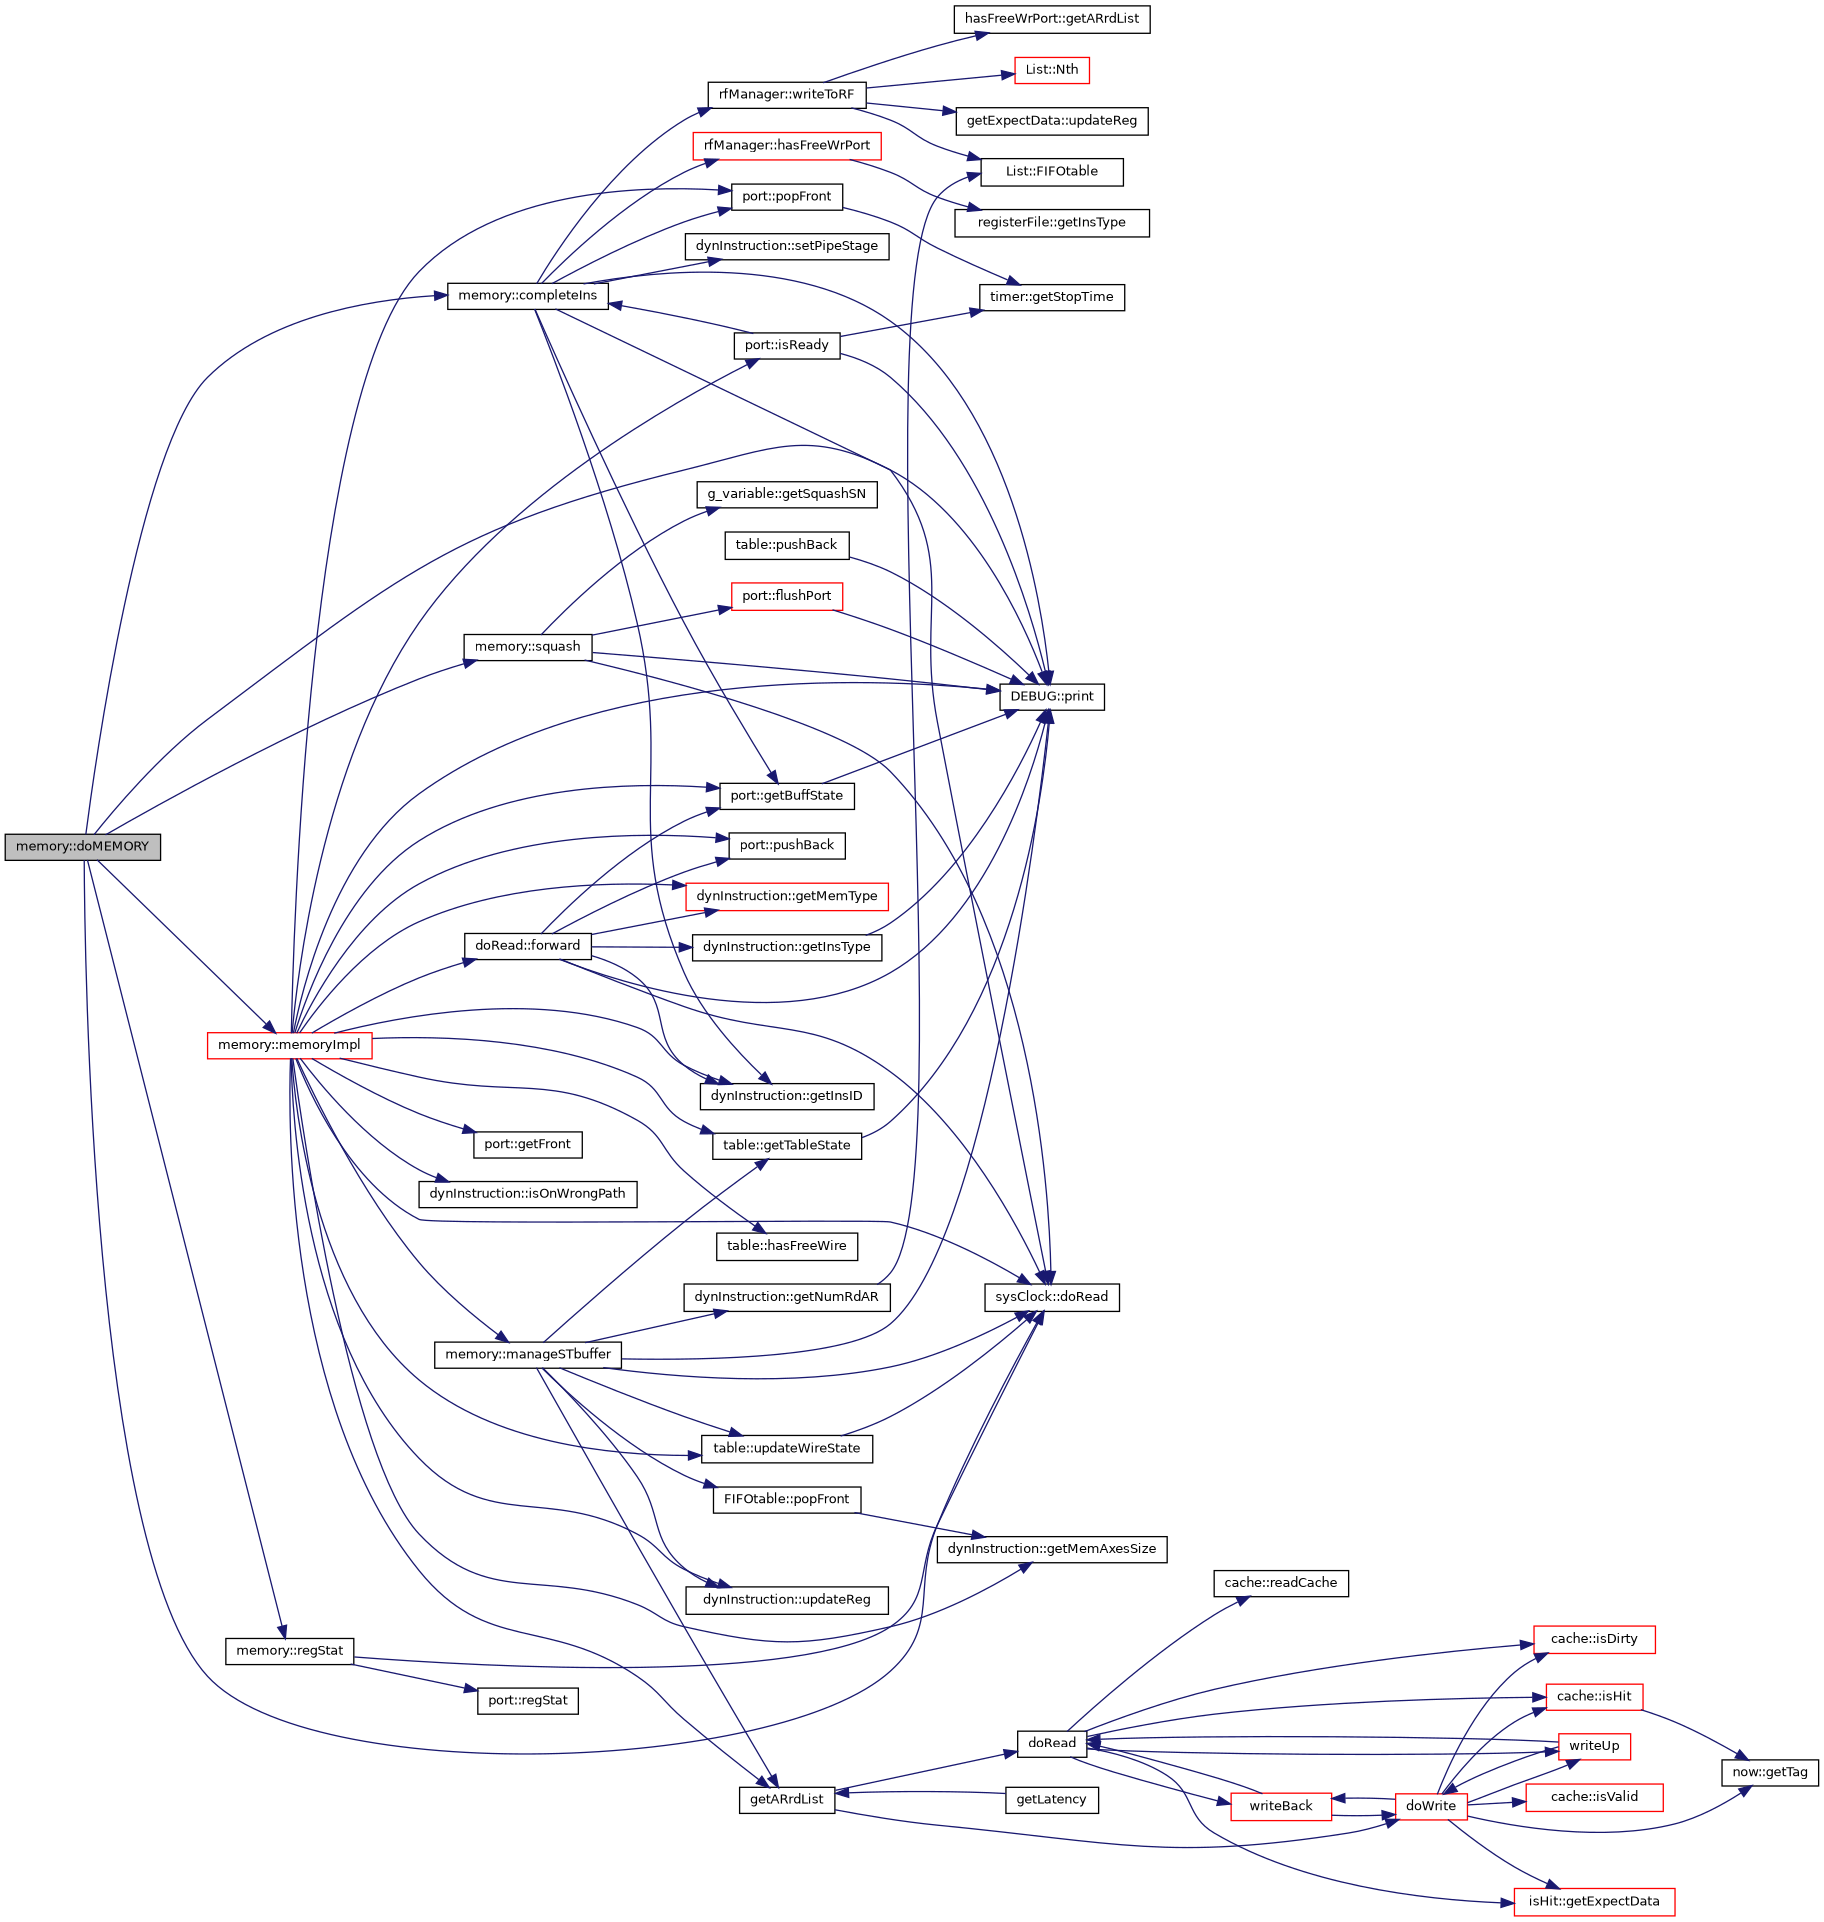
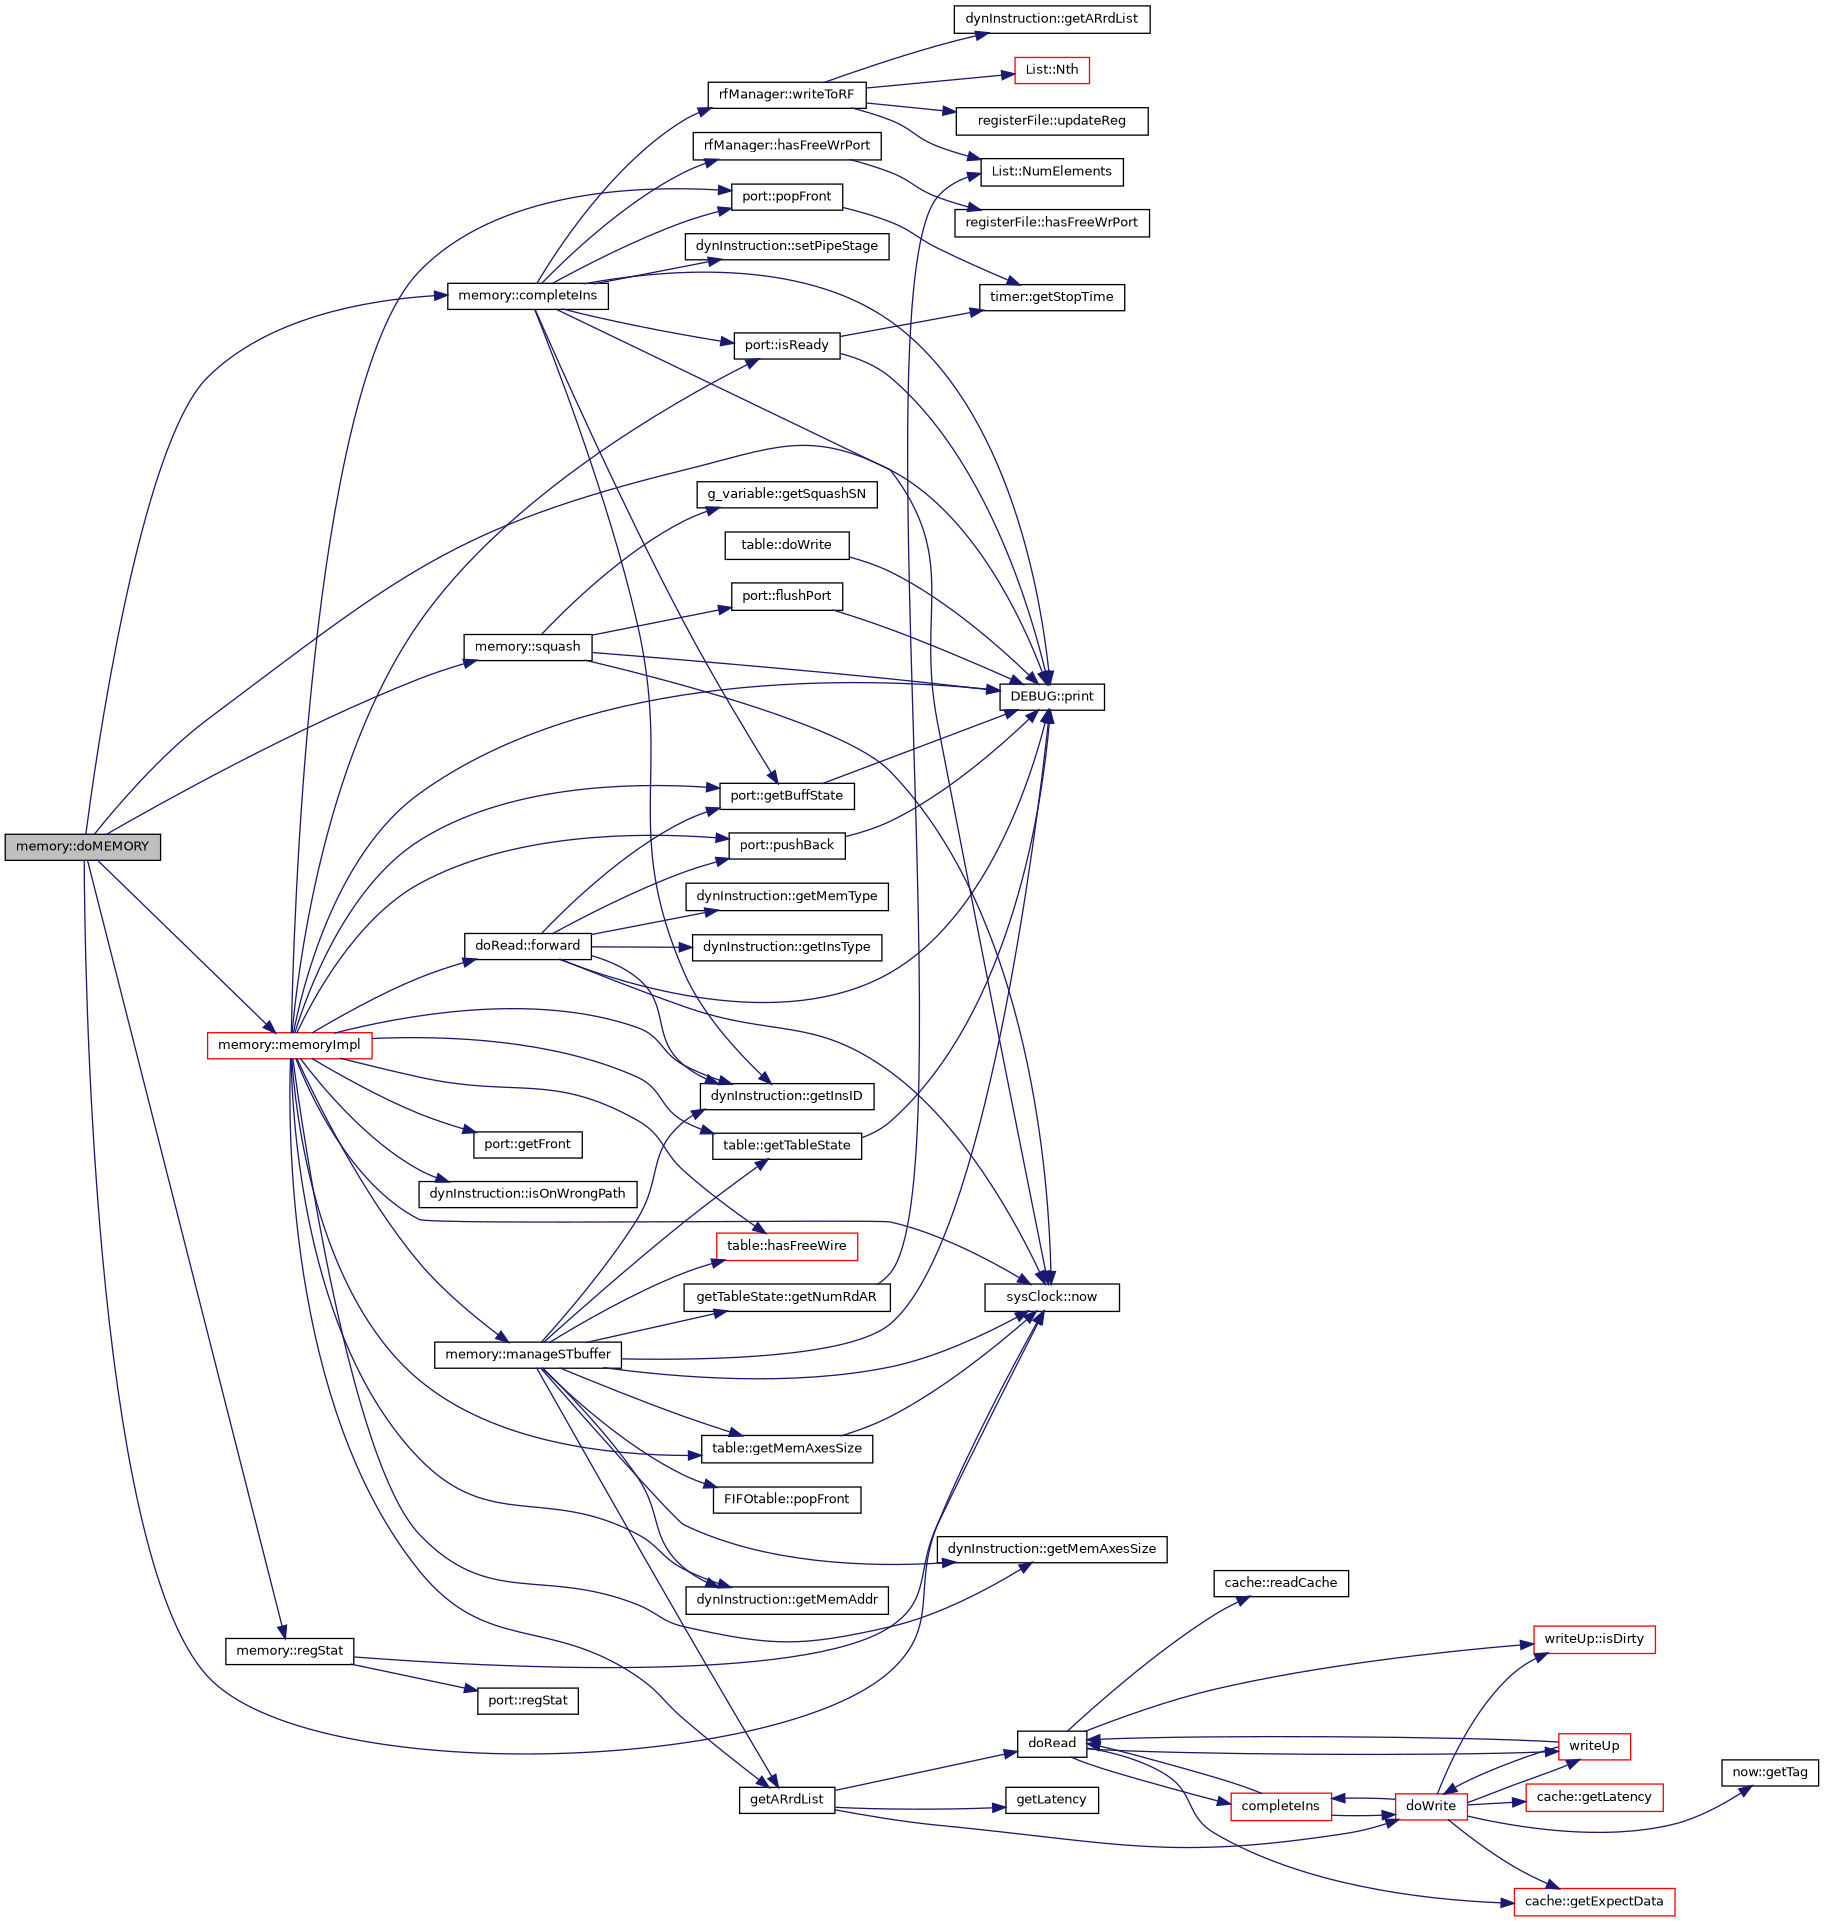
node "hasFreeWrPort::getARrdList": label "hasFreeWrPort::getARrdList" -> "dynInstruction::getARrdList"
node "getExpectData::updateReg": label "getExpectData::updateReg" -> "registerFile::updateReg"
node "rfManager::hasFreeWrPort": color red -> black
node "List::FIFOtable": label "List::FIFOtable" -> "List::NumElements"
node "registerFile::getInsType": label "registerFile::getInsType" -> "registerFile::hasFreeWrPort"
edge "port::isReady" -> "memory::completeIns": reversed
node "table::pushBack": label "table::pushBack" -> "table::doWrite"
node "port::flushPort": color red -> black
edge "dynInstruction::getInsType" -> "DEBUG::print": now "port::pushBack" -> "DEBUG::print"
node "dynInstruction::getMemType": color red -> black
edge "memory::memoryImpl" -> "dynInstruction::getMemType": removed
edge "memory::manageSTbuffer" -> "dynInstruction::getInsID": added
node "table::hasFreeWire": color black -> red
edge "memory::manageSTbuffer" -> "table::hasFreeWire": added
node "dynInstruction::getNumRdAR": label "dynInstruction::getNumRdAR" -> "getTableState::getNumRdAR"
node "sysClock::doRead": label "sysClock::doRead" -> "sysClock::now"
node "table::updateWireState": label "table::updateWireState" -> "table::getMemAxesSize"
edge "FIFOtable::popFront" -> "dynInstruction::getMemAxesSize": now "memory::manageSTbuffer" -> "dynInstruction::getMemAxesSize"
node "dynInstruction::updateReg": label "dynInstruction::updateReg" -> "dynInstruction::getMemAddr"
node "cache::isDirty": label "cache::isDirty" -> "writeUp::isDirty"
node "cache::isHit": removed
edge "getLatency" -> "getARrdList": reversed
node "cache::isValid": label "cache::isValid" -> "cache::getLatency"
node "writeBack": label "writeBack" -> "completeIns"
node "isHit::getExpectData": label "isHit::getExpectData" -> "cache::getExpectData"
